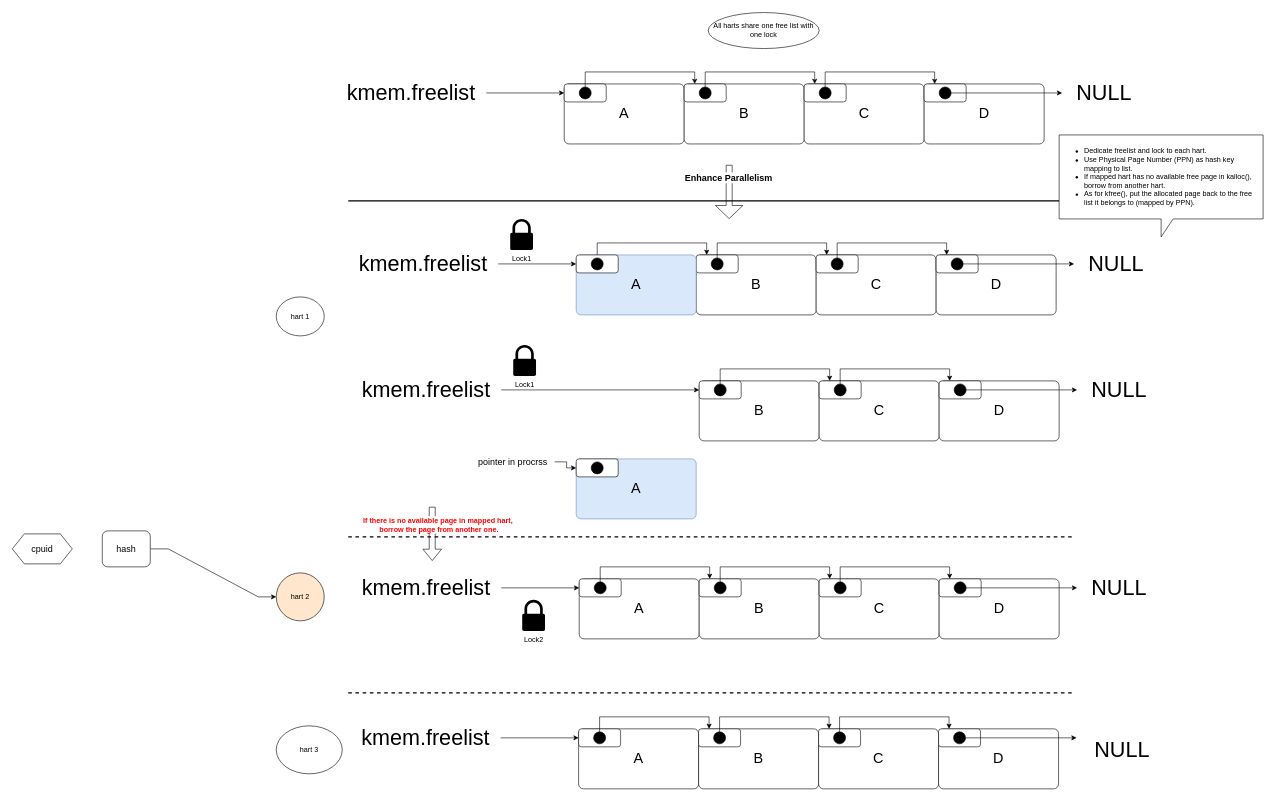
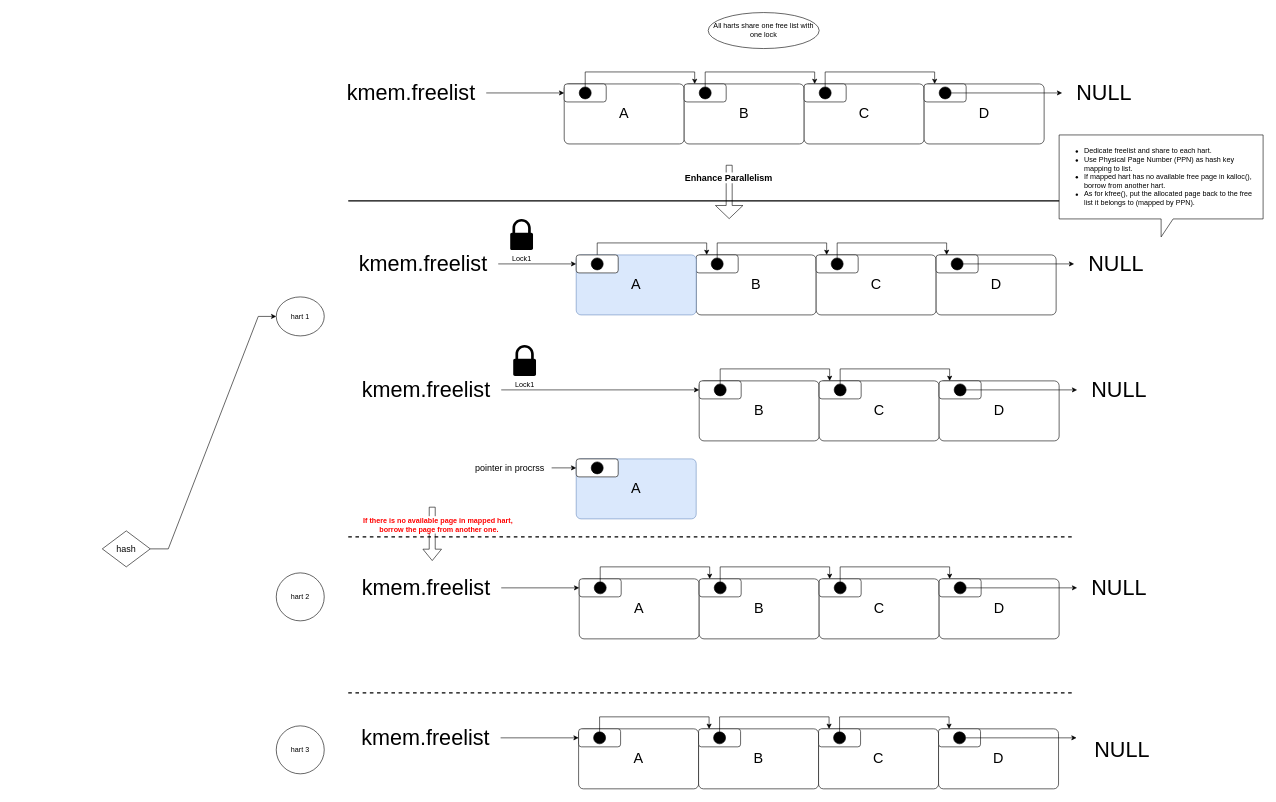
node "Dedicate freelist and lock to each hart. Use Physical Page Number (PPN) as hash key mapping to list. If mapped hart has no available free page in kalloc(), borrow from another hart. As for kfree(), put the allocated page back to the free list it belongs to (mapped by PPN).": label "Dedicate freelist and lock to each hart. Use Physical Page Number (PPN) as hash key mapping to list. If mapped hart has no available free page in kalloc(), borrow from another hart. As for kfree(), put the allocated page back to the free list it belongs to (mapped by PPN)." -> "Dedicate freelist and share to each hart. Use Physical Page Number (PPN) as hash key mapping to list. If mapped hart has no available free page in kalloc(), borrow from another hart. As for kfree(), put the allocated page back to the free list it belongs to (mapped by PPN)."
node "pointer in procrss": moved (513, 462) -> (510, 468)
node "cpuid": removed
node "hash": shape rounded rectangle -> diamond
edge "hash" -> "hart 2": now "hash" -> "hart 1"
node "hart 2": fillcolor #ffe6cc -> #ffffff
node "Lock2": removed
node "hart 3": size 66x48 -> 48x48
